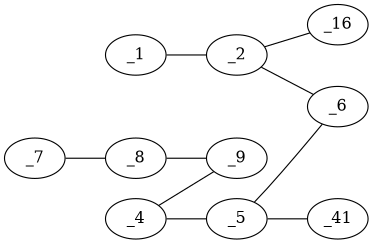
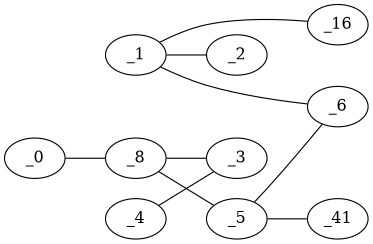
edge "_16" -- "_2": now "_16" -- "_1"
edge "_2" -- "_6": now "_1" -- "_6"
node "_7": label "_7" -> "_0"
node "_9": label "_9" -> "_3"
edge "_4" -- "_5": now "_8" -- "_5"
